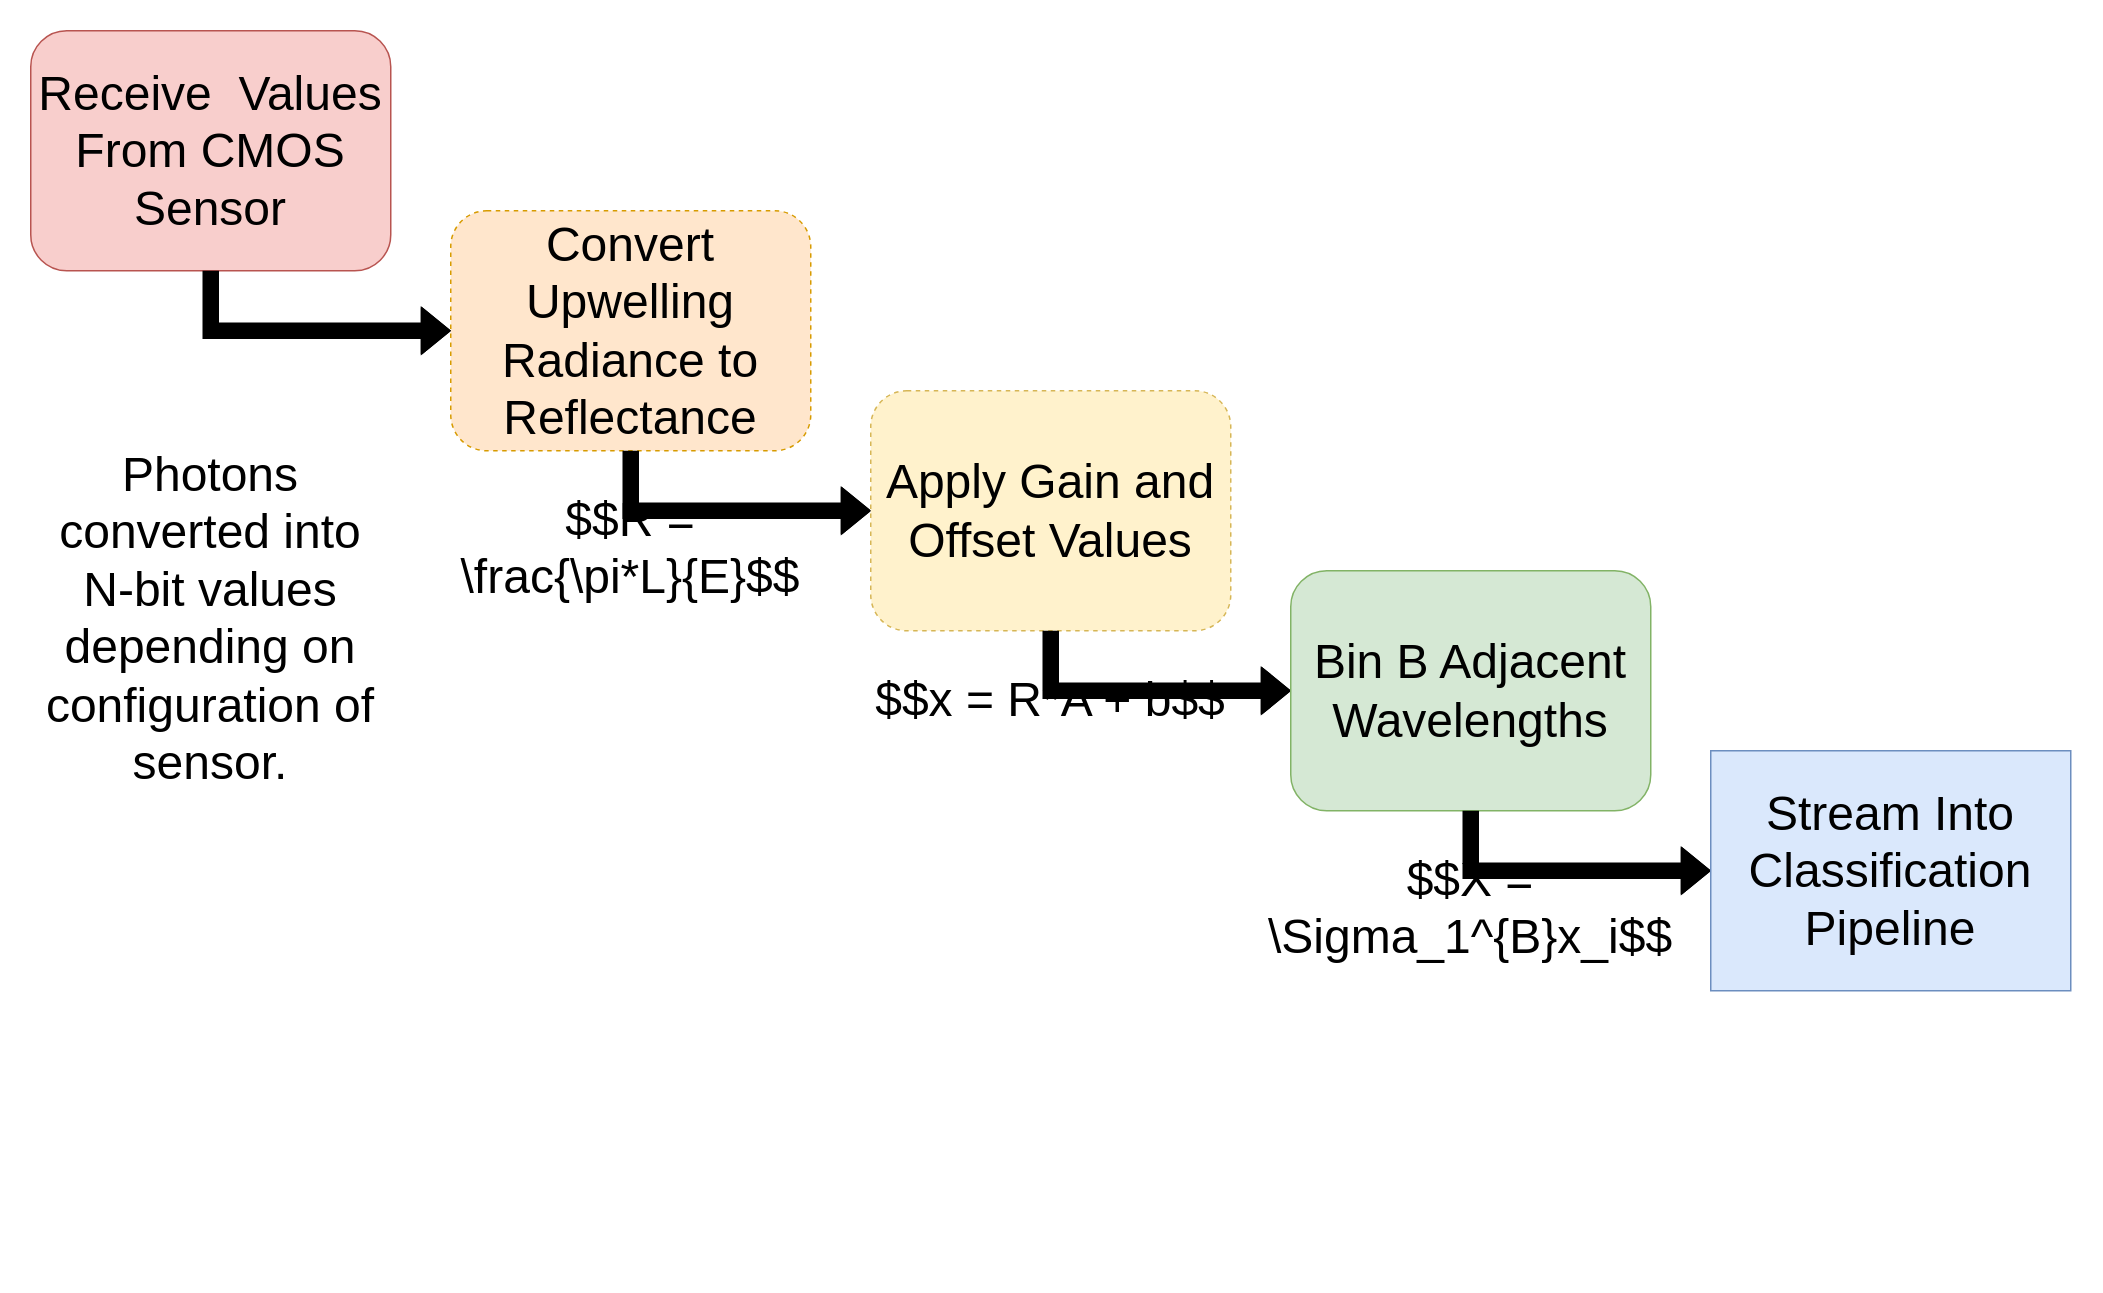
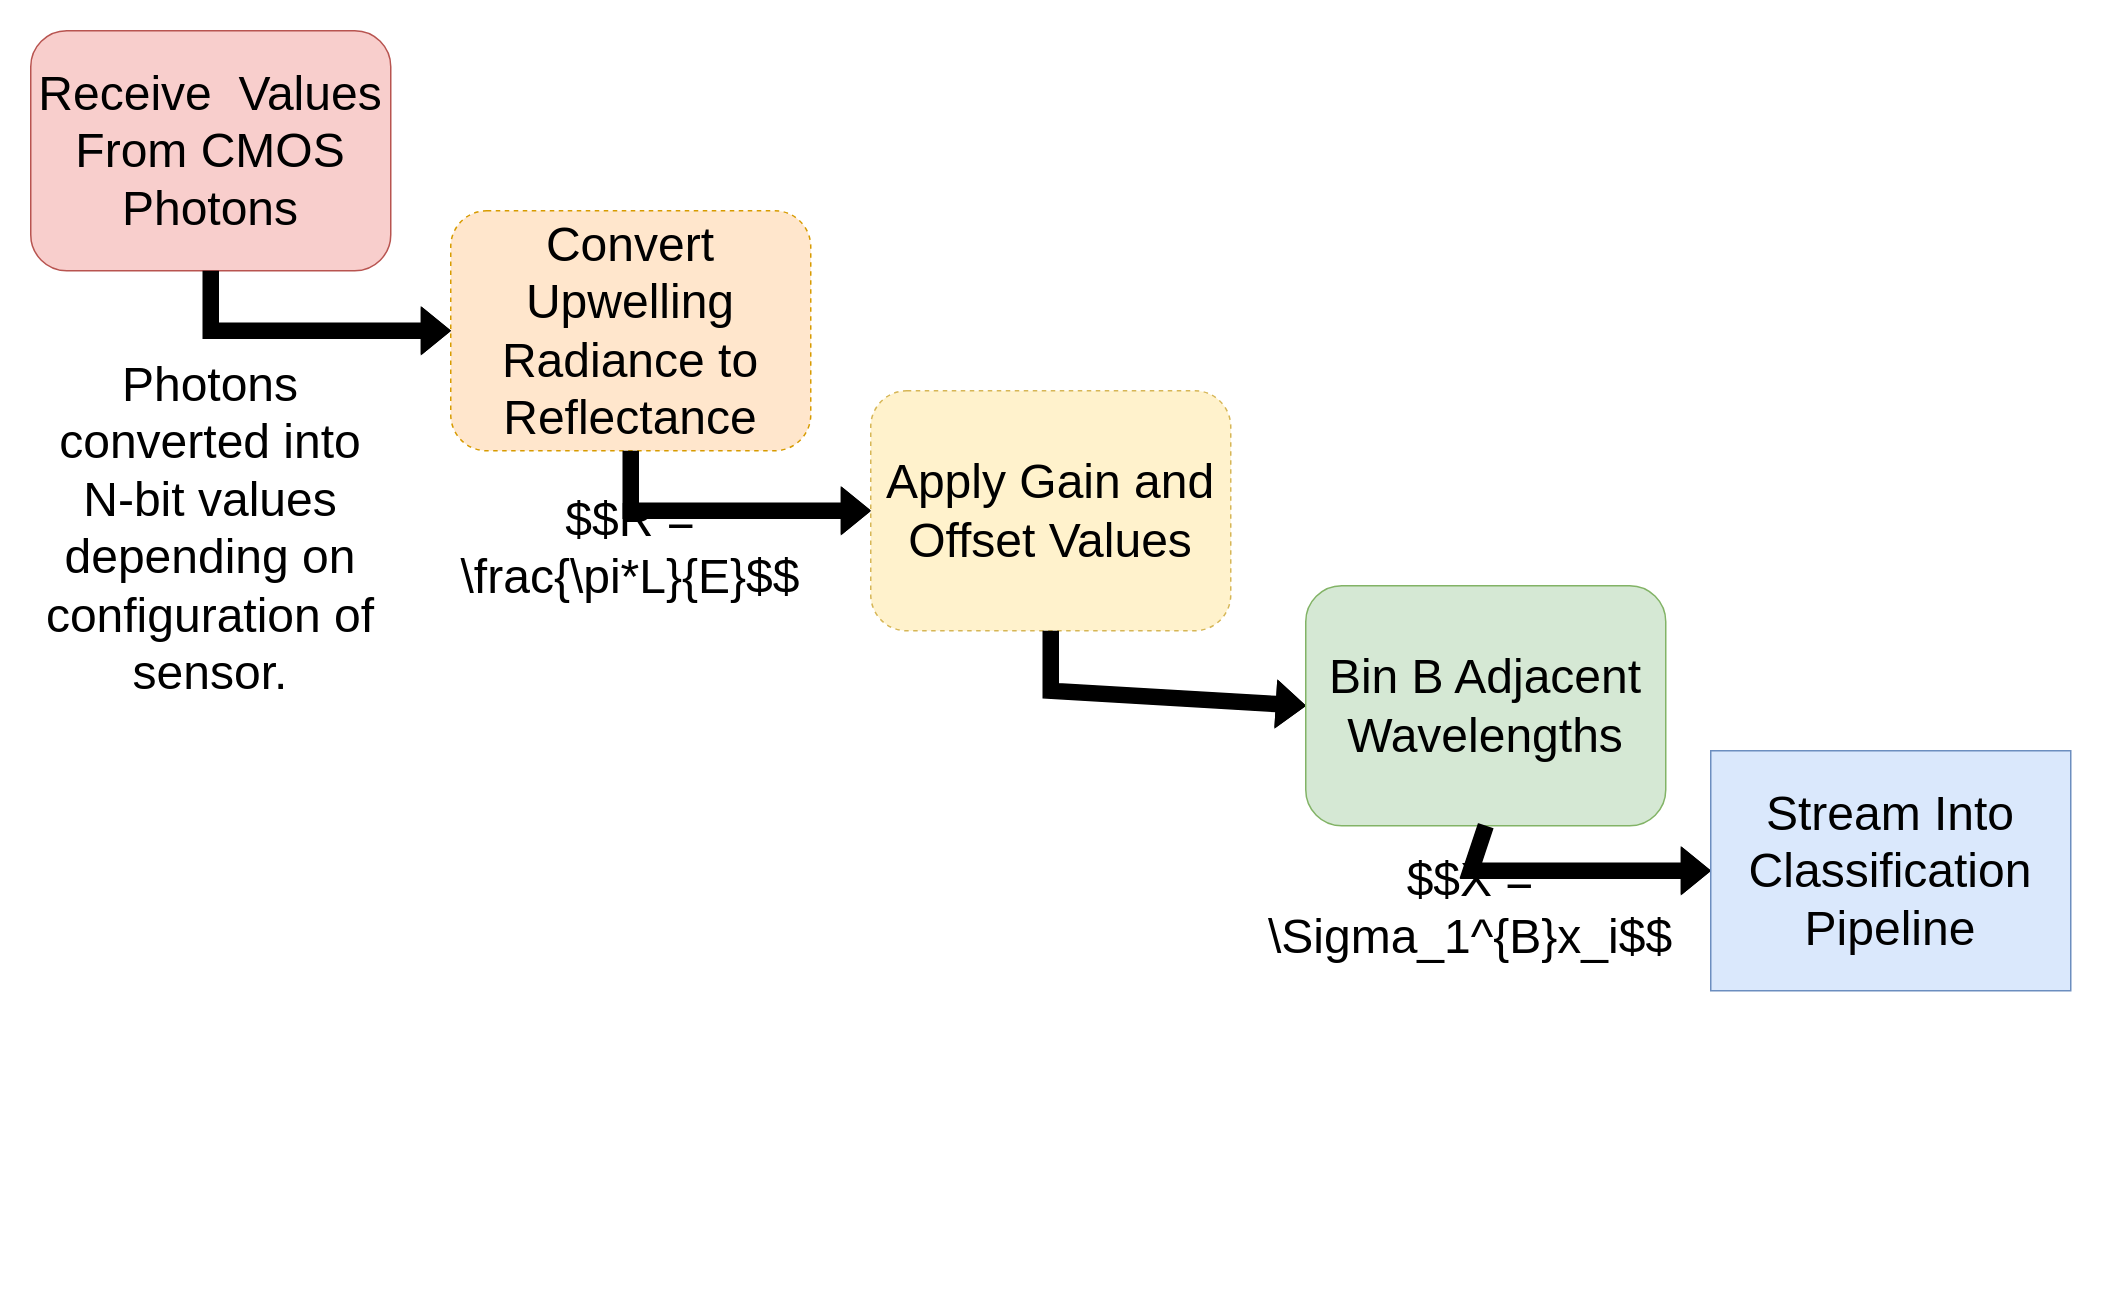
node "Receive Values From CMOS Sensor": label "Receive Values From CMOS Sensor" -> "Receive Values From CMOS Photons"
node "Photons converted into N-bit values depending on configuration of sensor.": moved (211, 646) -> (211, 556)
node "Bin B Adjacent Wavelengths": moved (1471, 691) -> (1486, 706)
node "$$x = R*A + b$$": removed
